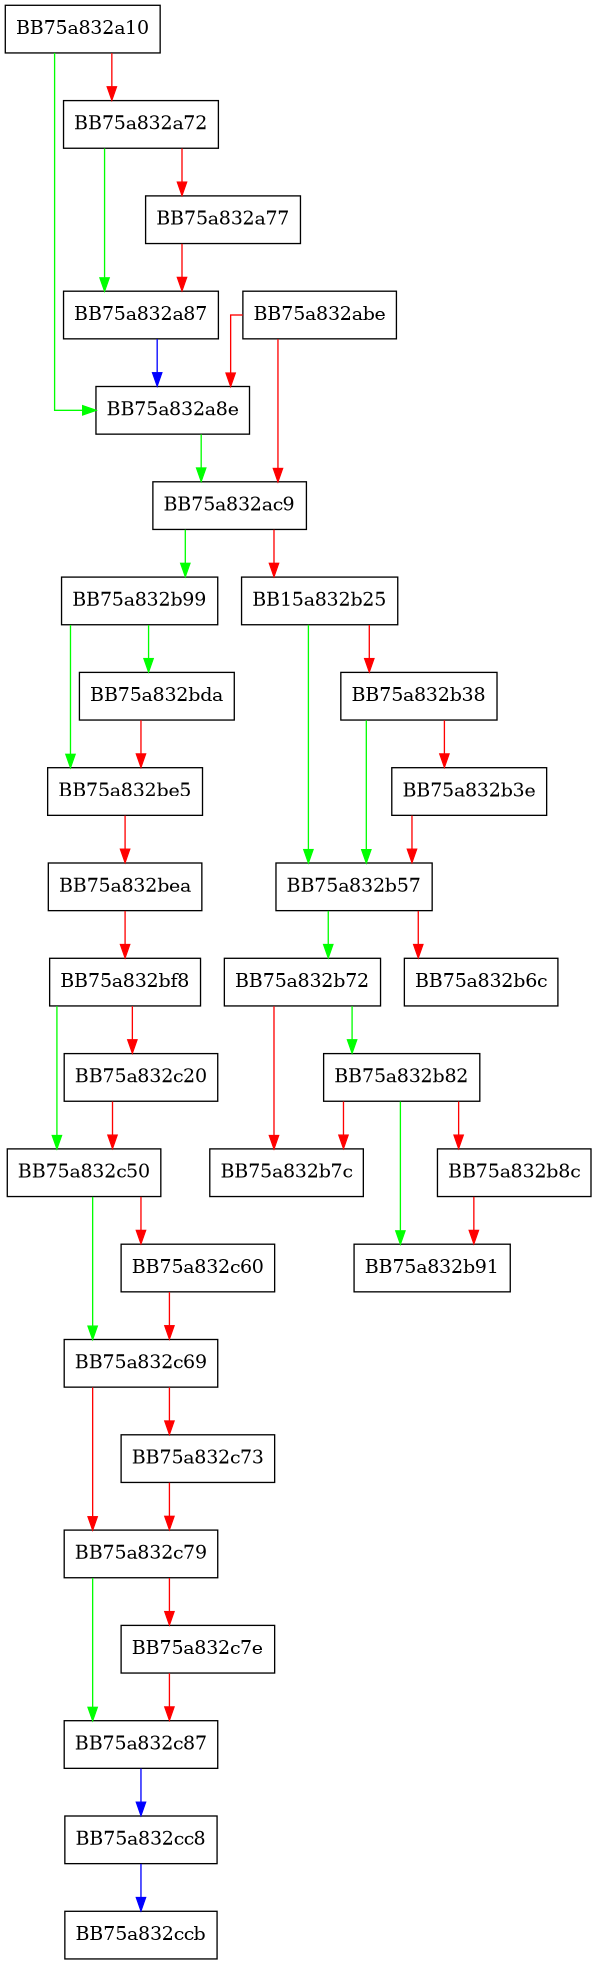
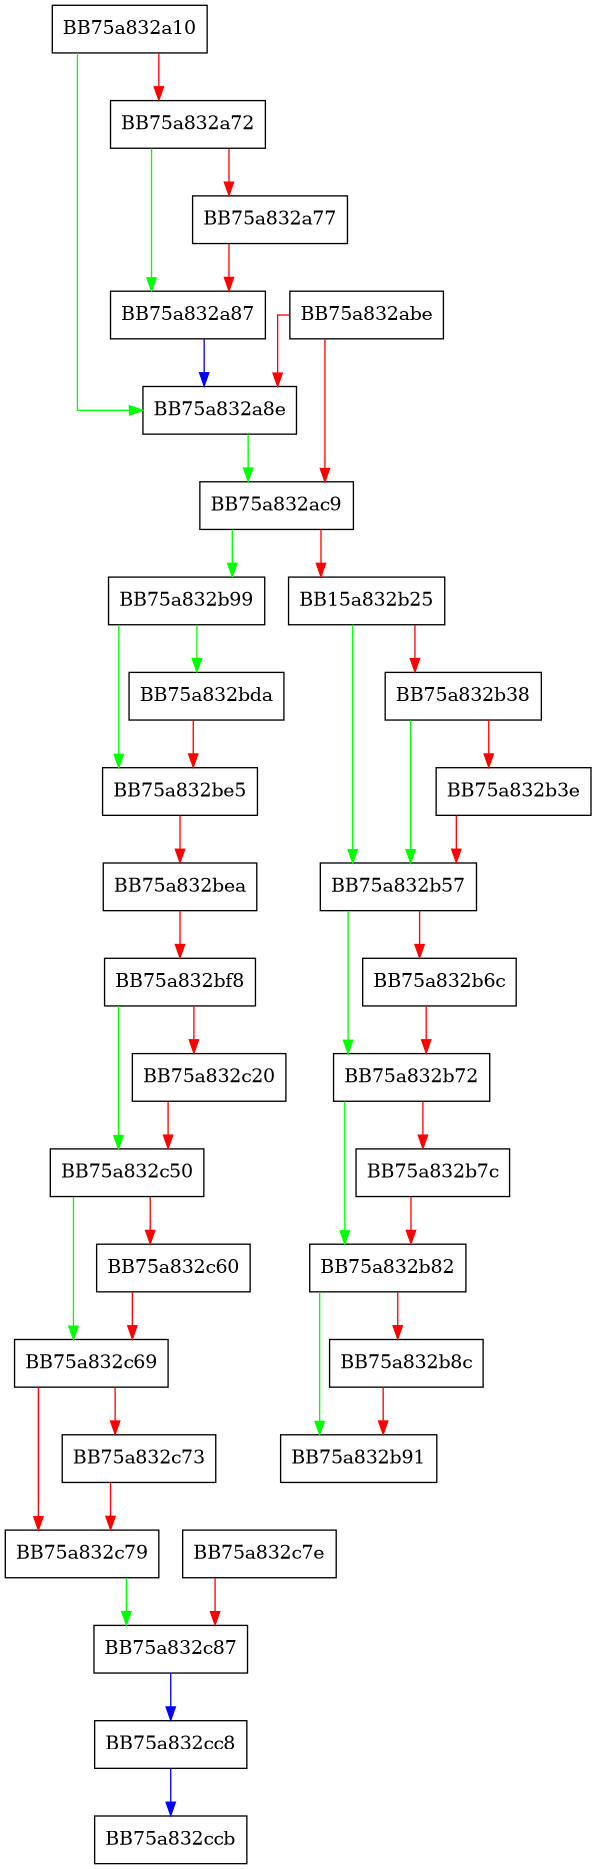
edge "BB75a832b6c" -> "BB75a832b72": added
edge "BB75a832b82" -> "BB75a832b7c": reversed
edge "BB75a832c79" -> "BB75a832c7e": removed
